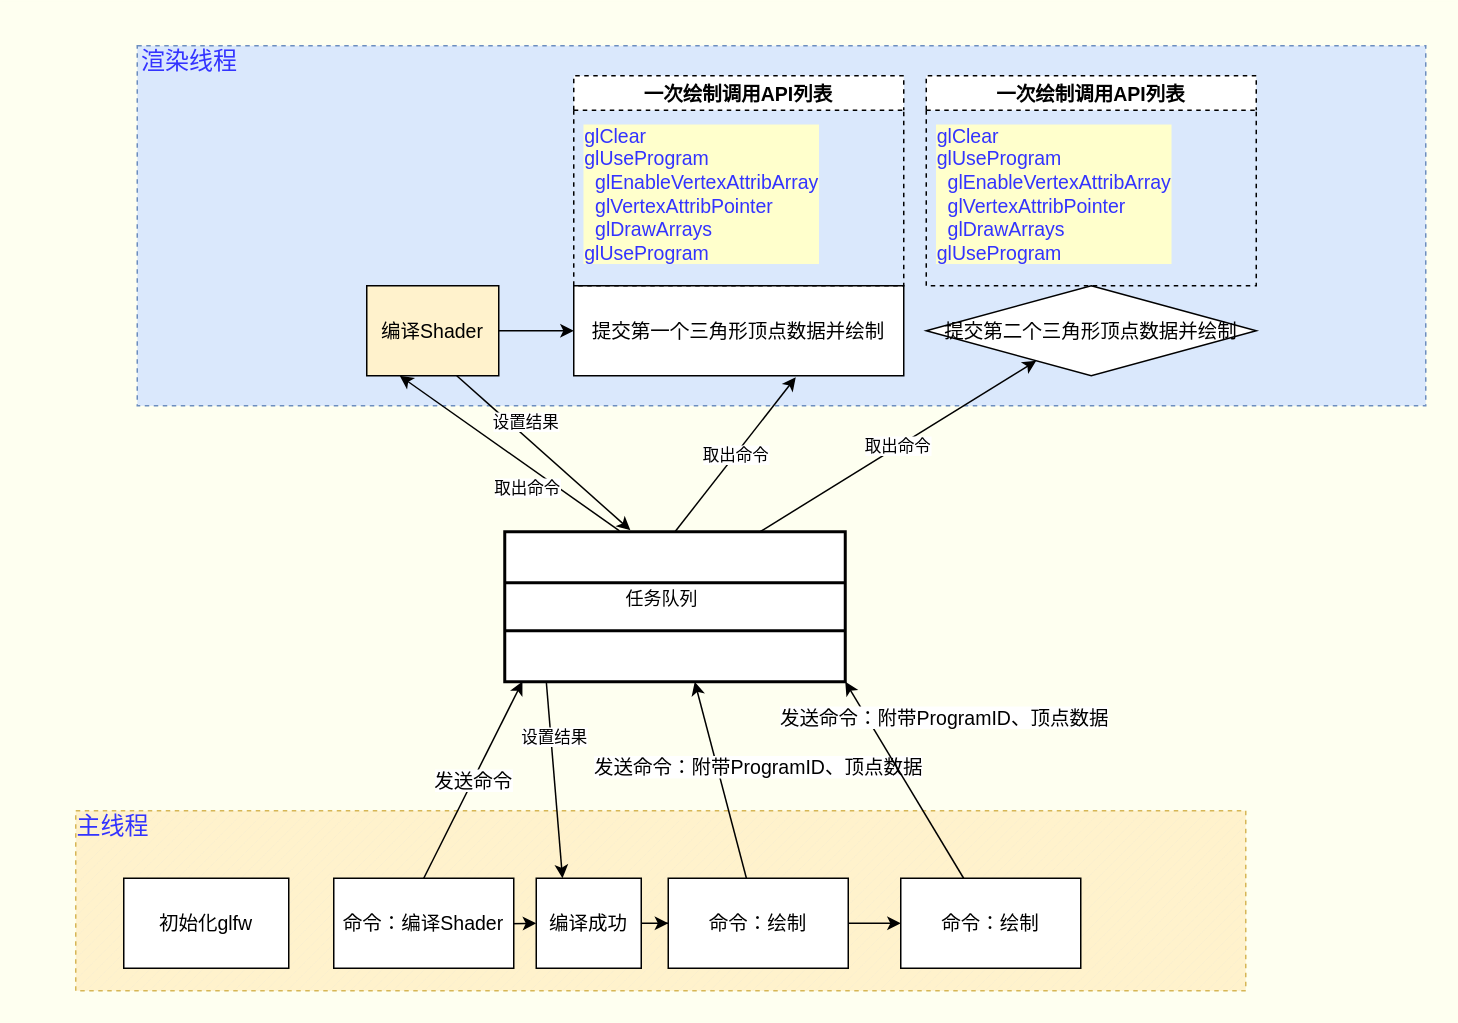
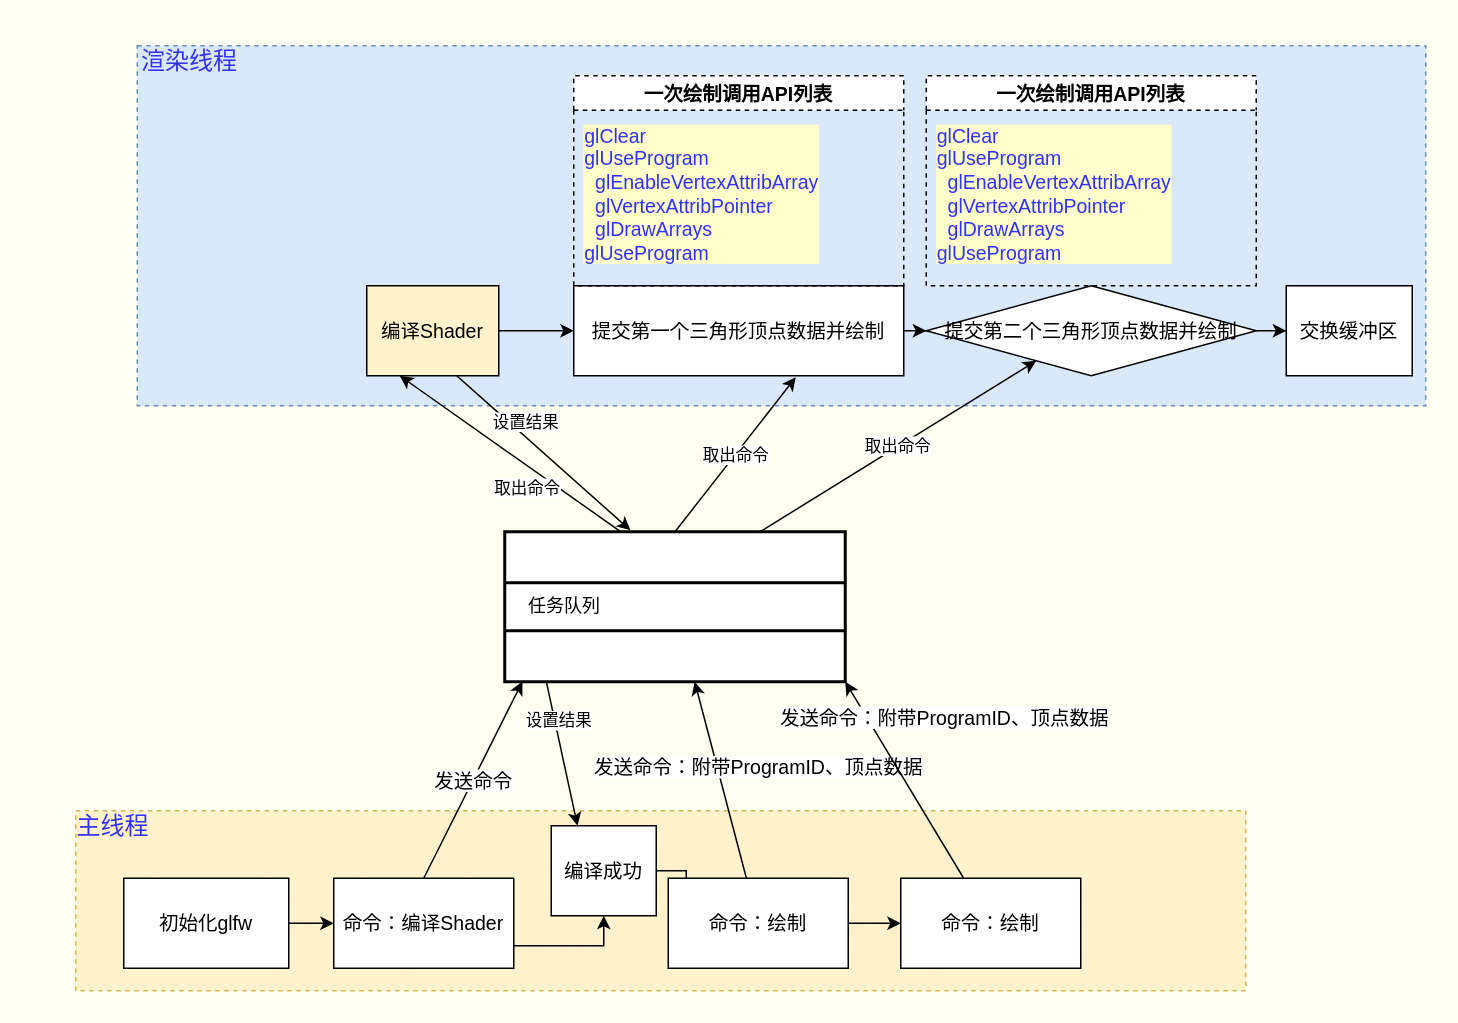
edge "提交第一个三角形顶点数据并绘制" -> "提交第二个三角形顶点数据并绘制": added
edge "提交第二个三角形顶点数据并绘制" -> "交换缓冲区": added
node "交换缓冲区": added
node "任务队列": moved (662, 599) -> (565, 607)
edge "初始化glfw" -> "命令：编译Shader": added
node "编译成功": moved (589, 923) -> (604, 871)
